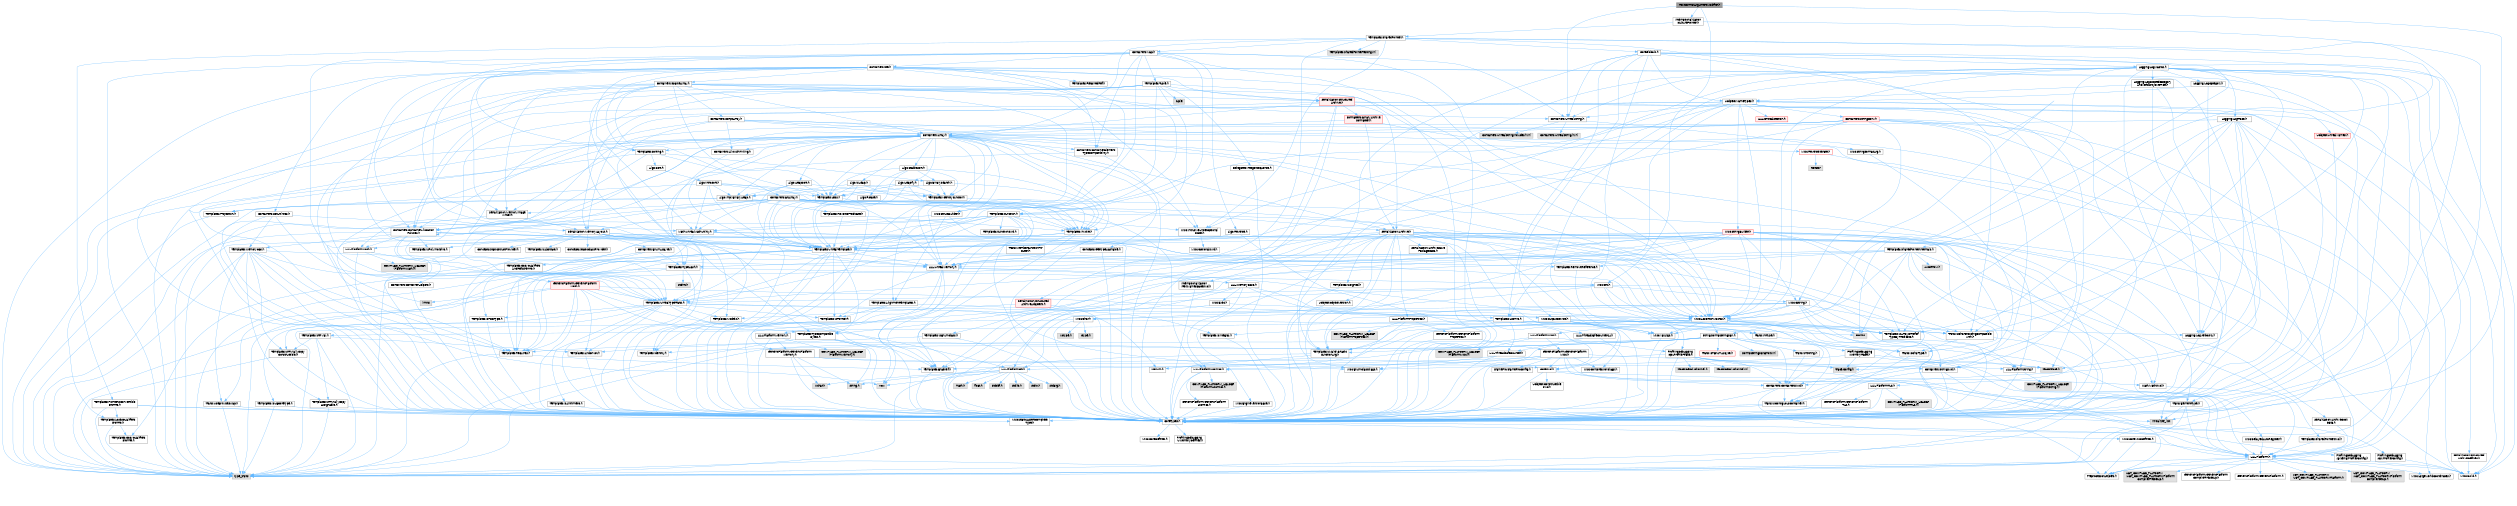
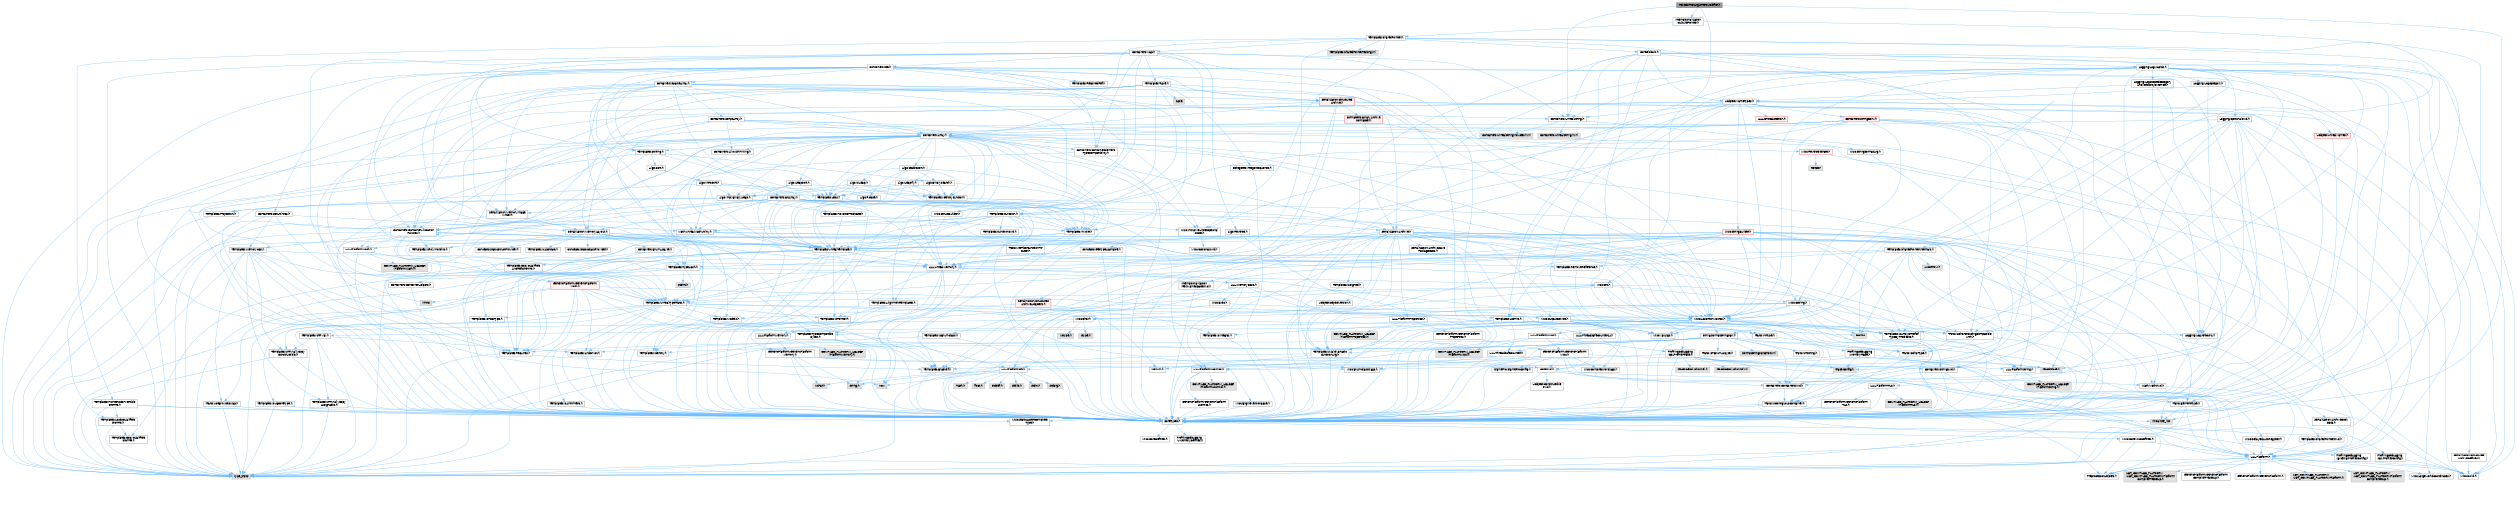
node "Logging/LogTrace.h": label "Logging/LogTrace.h" -> "Logging/OptionalFwd.h"
edge "Templates/SharedPointerInternals.h" -> "Templates/TypeCompatible Bytes.h": now "Misc/OutputDevice.h" -> "Templates/TypeCompatible Bytes.h"
node "Traits/IsTEnumAsByte.h": color red -> grey40
edge "ProfilingDebugging /CpuProfilerTrace.h" -> "Misc/Build.h": added
